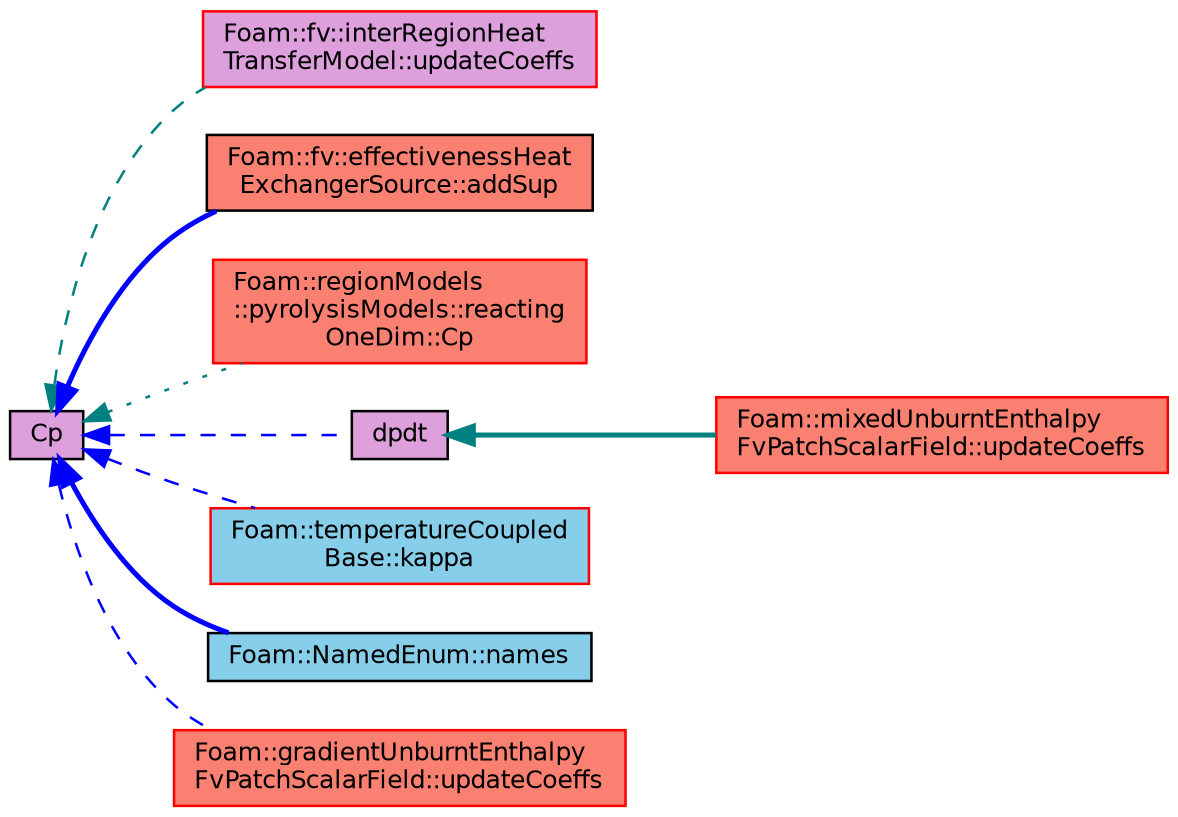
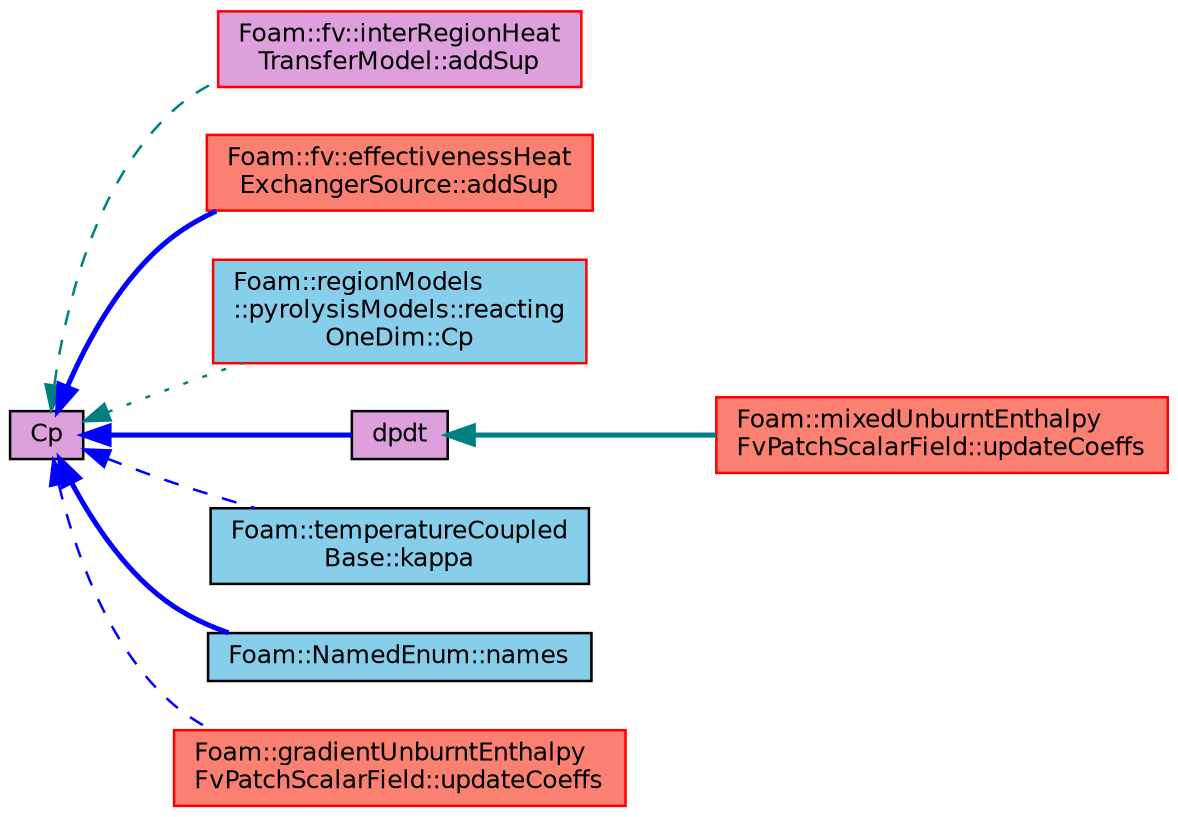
node "Foam::fv::interRegionHeat TransferModel::updateCoeffs": label "Foam::fv::interRegionHeat TransferModel::updateCoeffs" -> "Foam::fv::interRegionHeat TransferModel::addSup"
node "Foam::fv::effectivenessHeat ExchangerSource::addSup": color black -> red
node "Foam::regionModels ::pyrolysisModels::reacting OneDim::Cp": fillcolor salmon -> skyblue
edge "dpdt" -> "Cp": style dashed -> bold
node "Foam::temperatureCoupled Base::kappa": color red -> black
